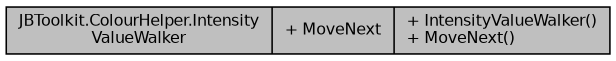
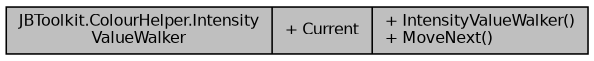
node "JBToolkit.ColourHelper.Intensity": text "+ MoveNext" -> "+ Current"
